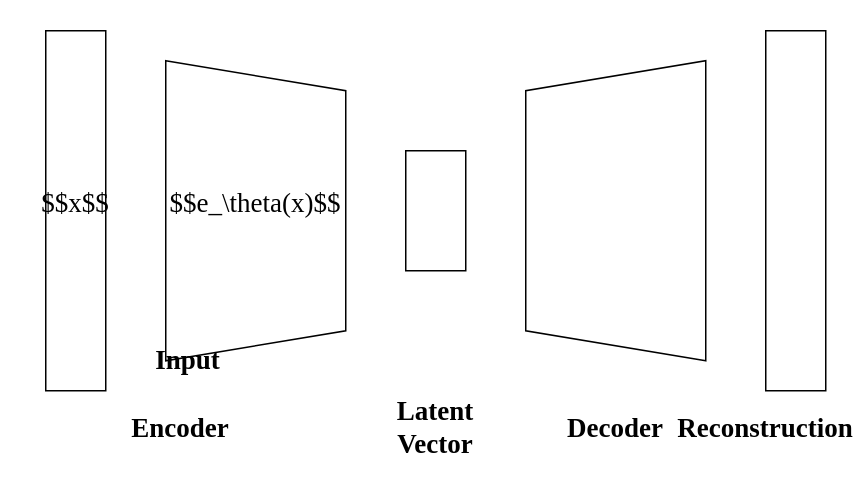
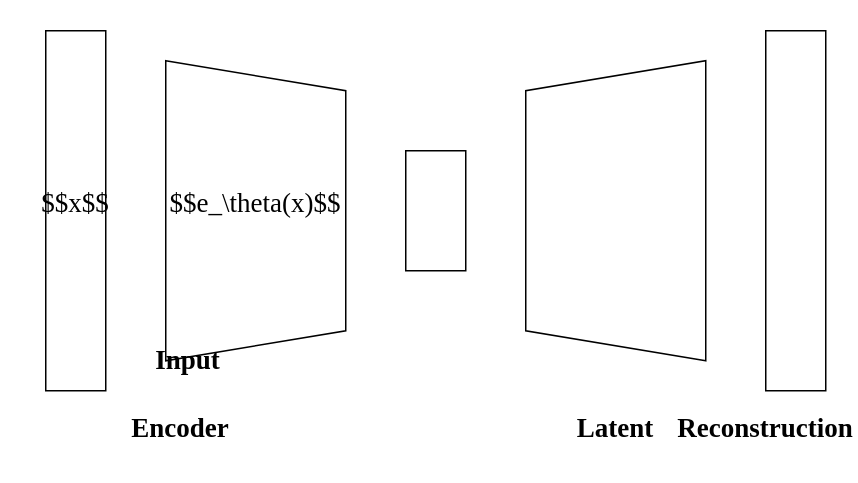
node "Latent Vector": removed
node "Decoder": label "Decoder" -> "Latent"
